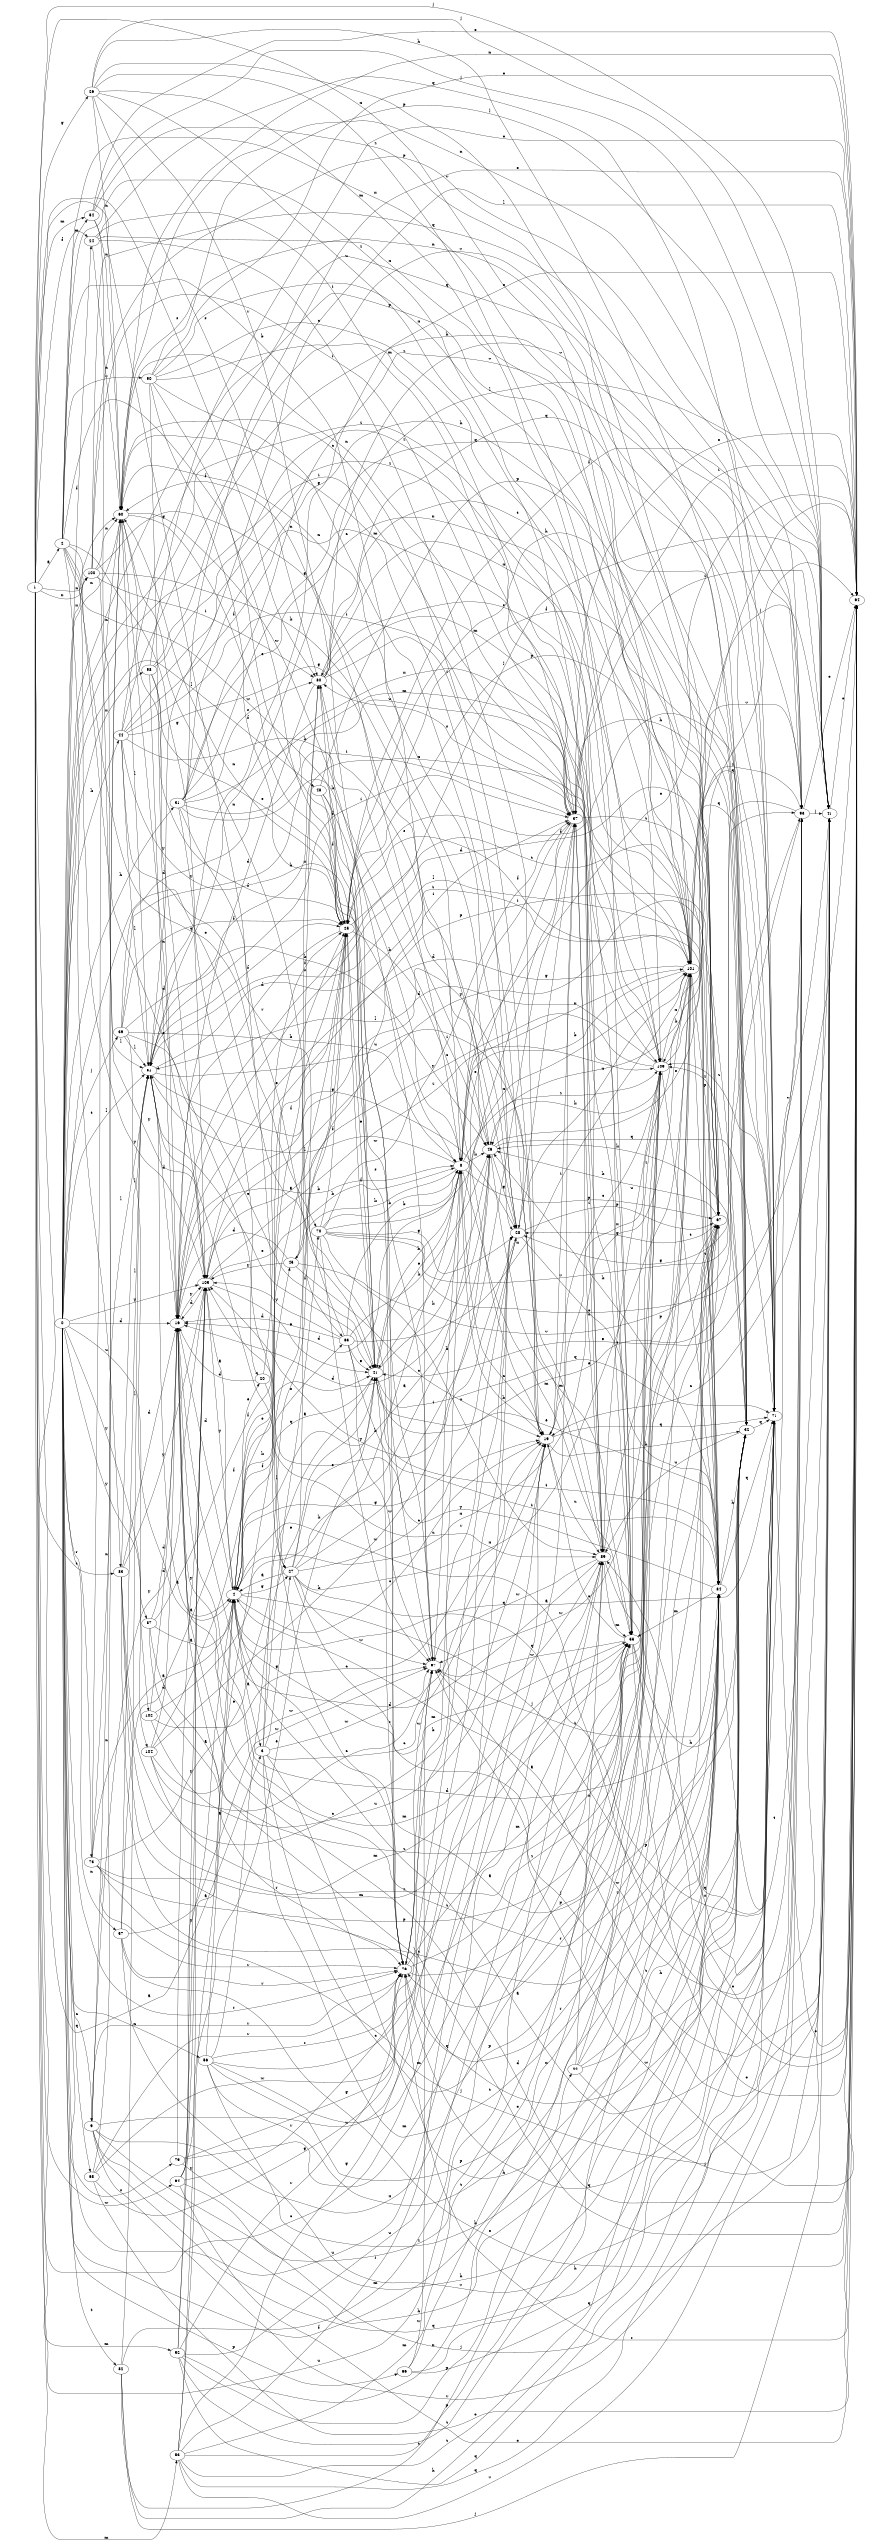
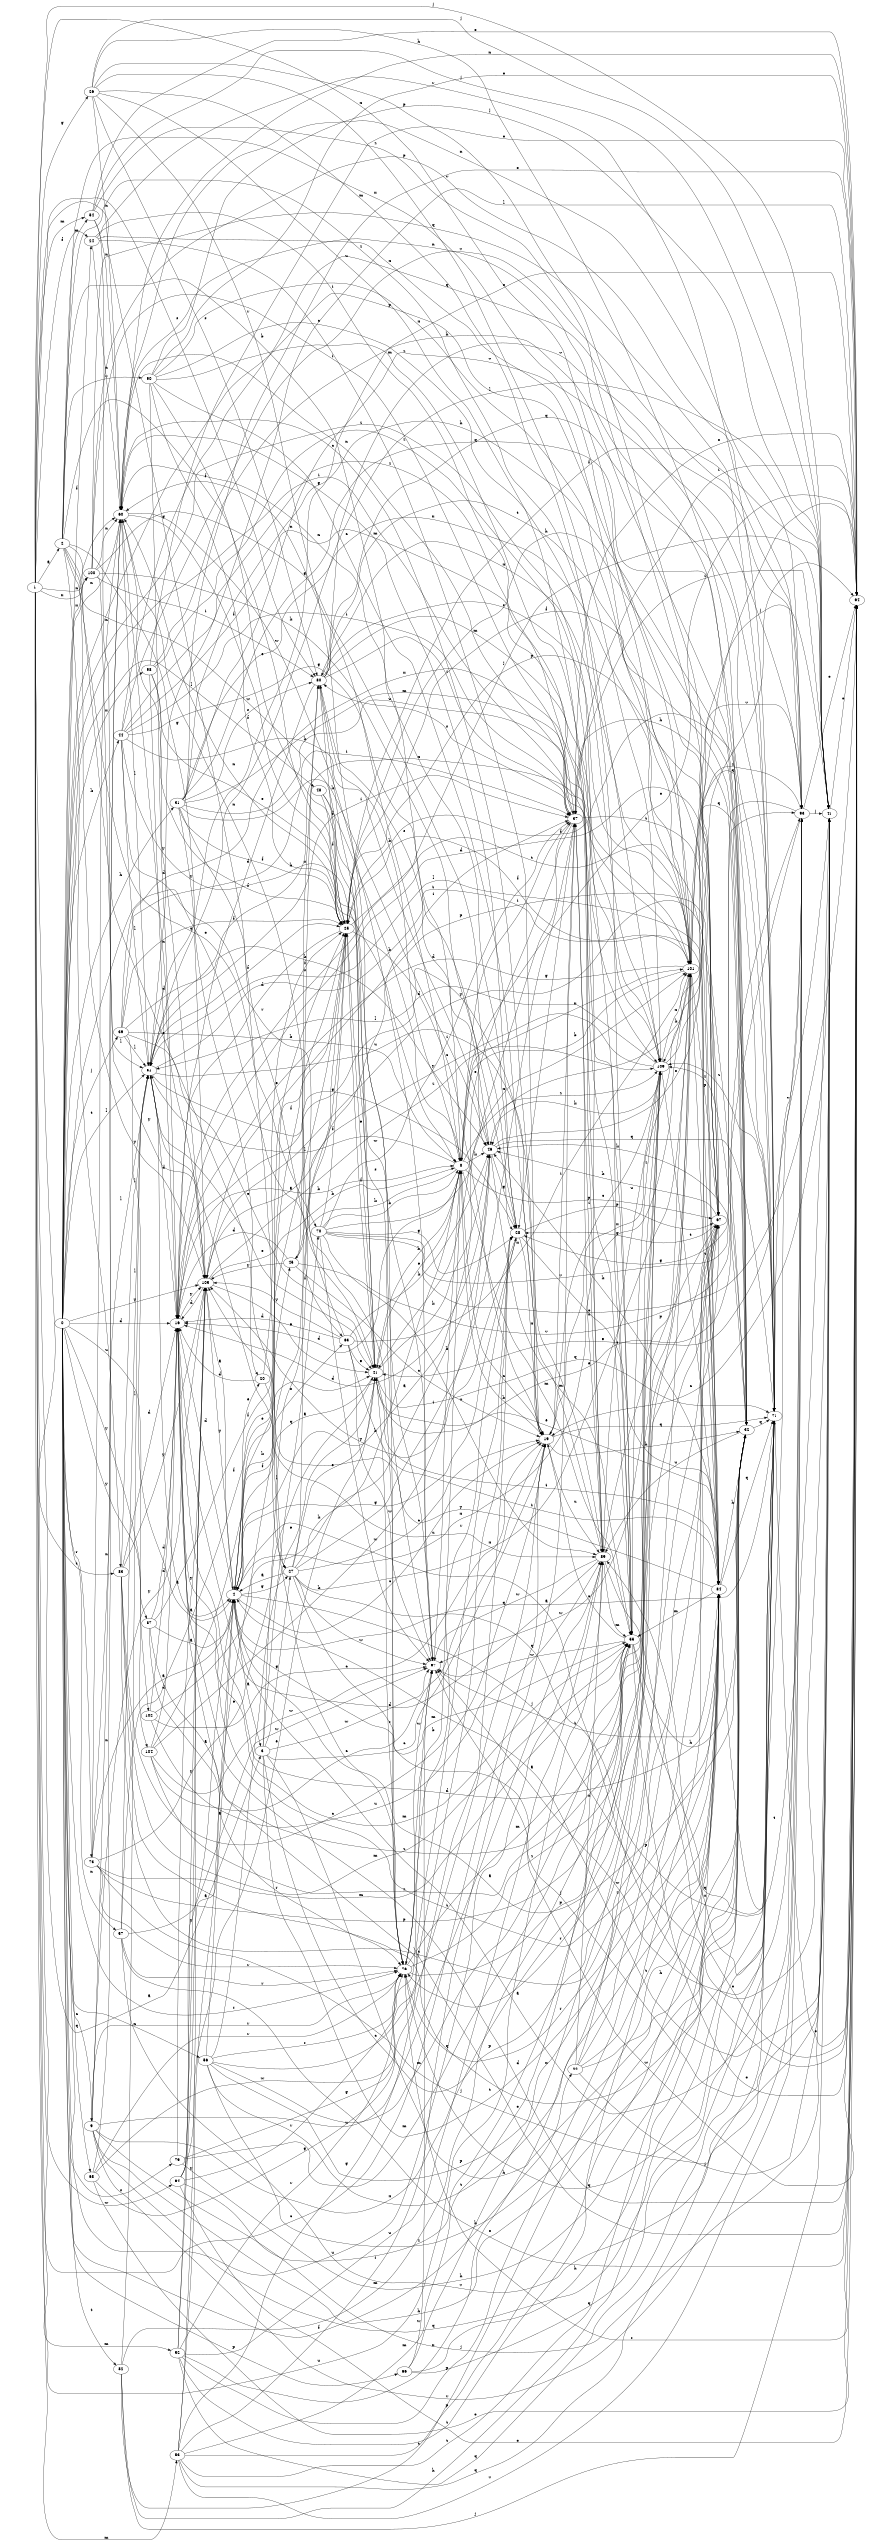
edge "24" -> "71": label "q" -> "r"
edge "48" -> "67": removed, label "p"
edge "31" -> "25": added, label "f"
edge "28" -> "101": now "28" -> "19"
edge "63" -> "8": now "80" -> "8"
